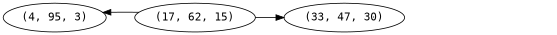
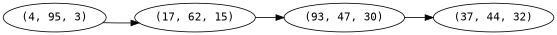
edge "(17, 62, 15)" -> "(4, 95, 3)": reversed
node "(33, 47, 30)": label "(33, 47, 30)" -> "(93, 47, 30)"
node "(37, 44, 32)": added
